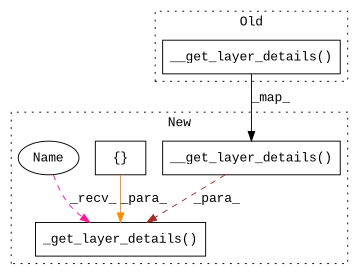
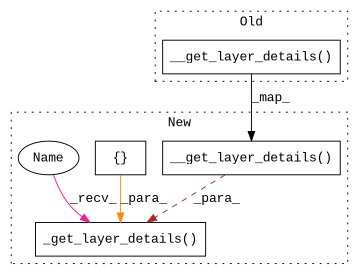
edge "Name" -> "_get_layer_details()": style dashed -> solid
